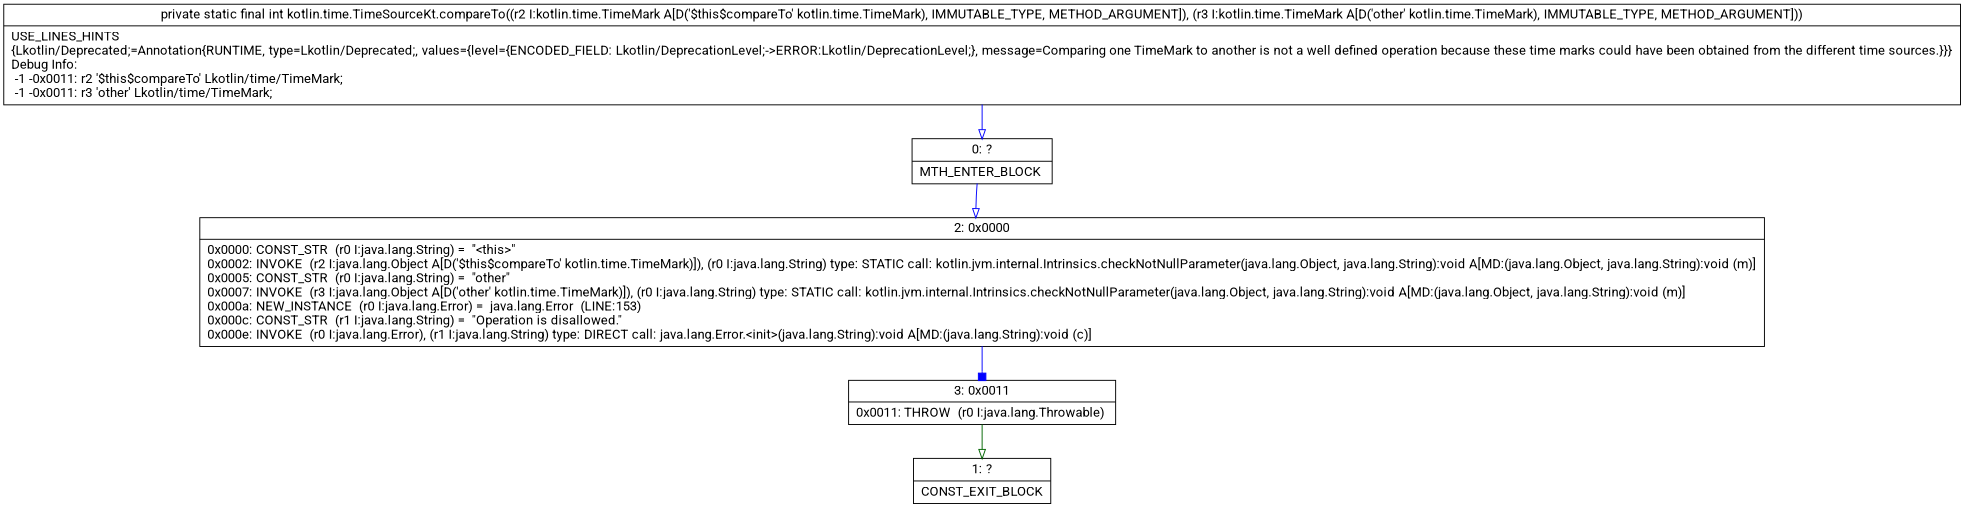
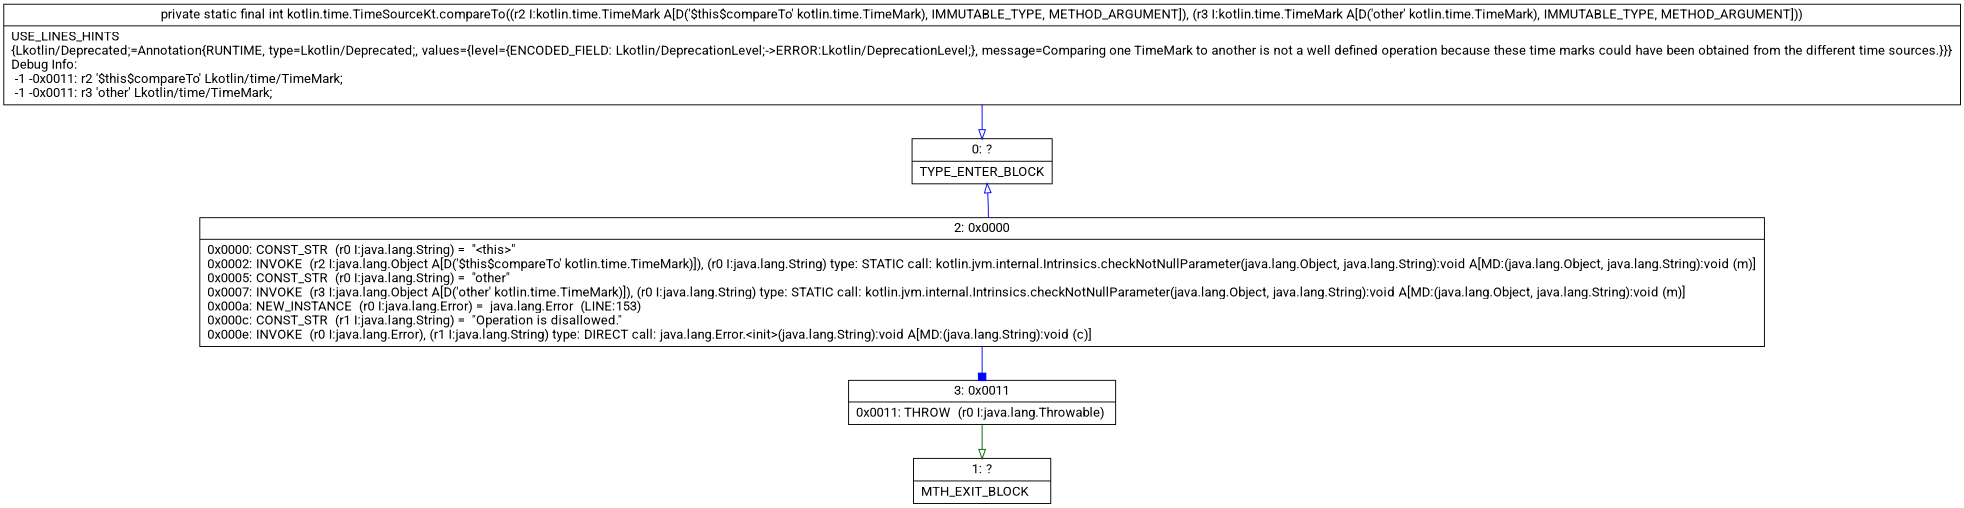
node "0: ?": text "MTH_ENTER_BLOCK" -> "TYPE_ENTER_BLOCK"
edge "0: ?" -> "2: 0x0000": reversed
node "1: ?": text "CONST_EXIT_BLOCK" -> "MTH_EXIT_BLOCK"
